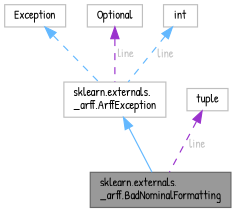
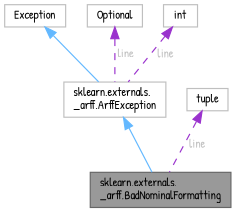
edge "sklearn.externals. _arff.ArffException" -> "Exception": style dashed -> solid
edge "sklearn.externals. _arff.ArffException" -> "int": color steelblue1 -> darkorchid3
